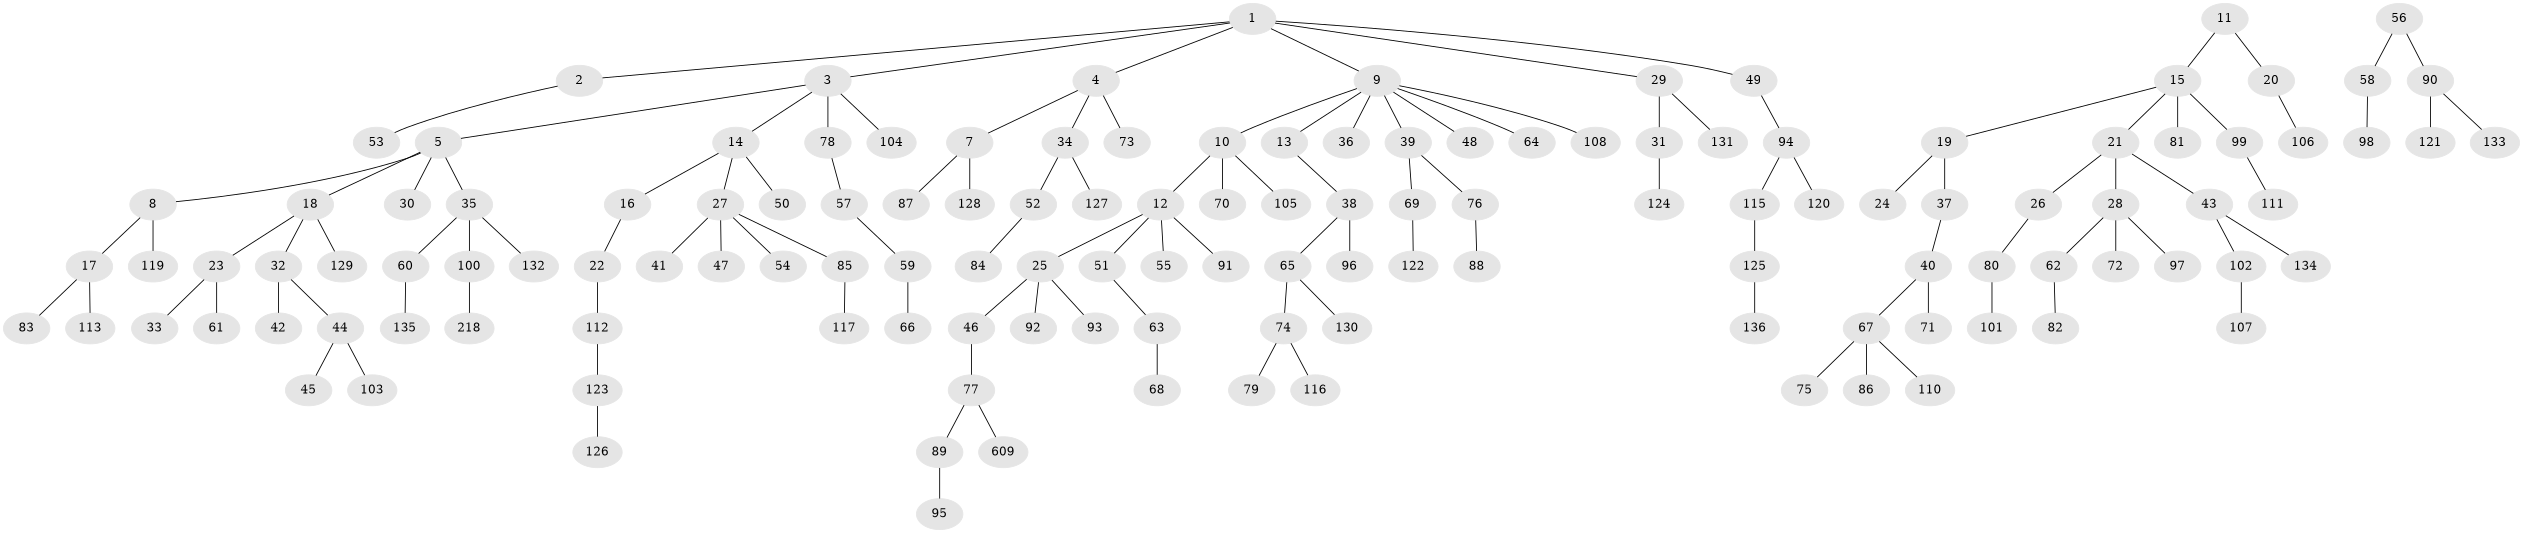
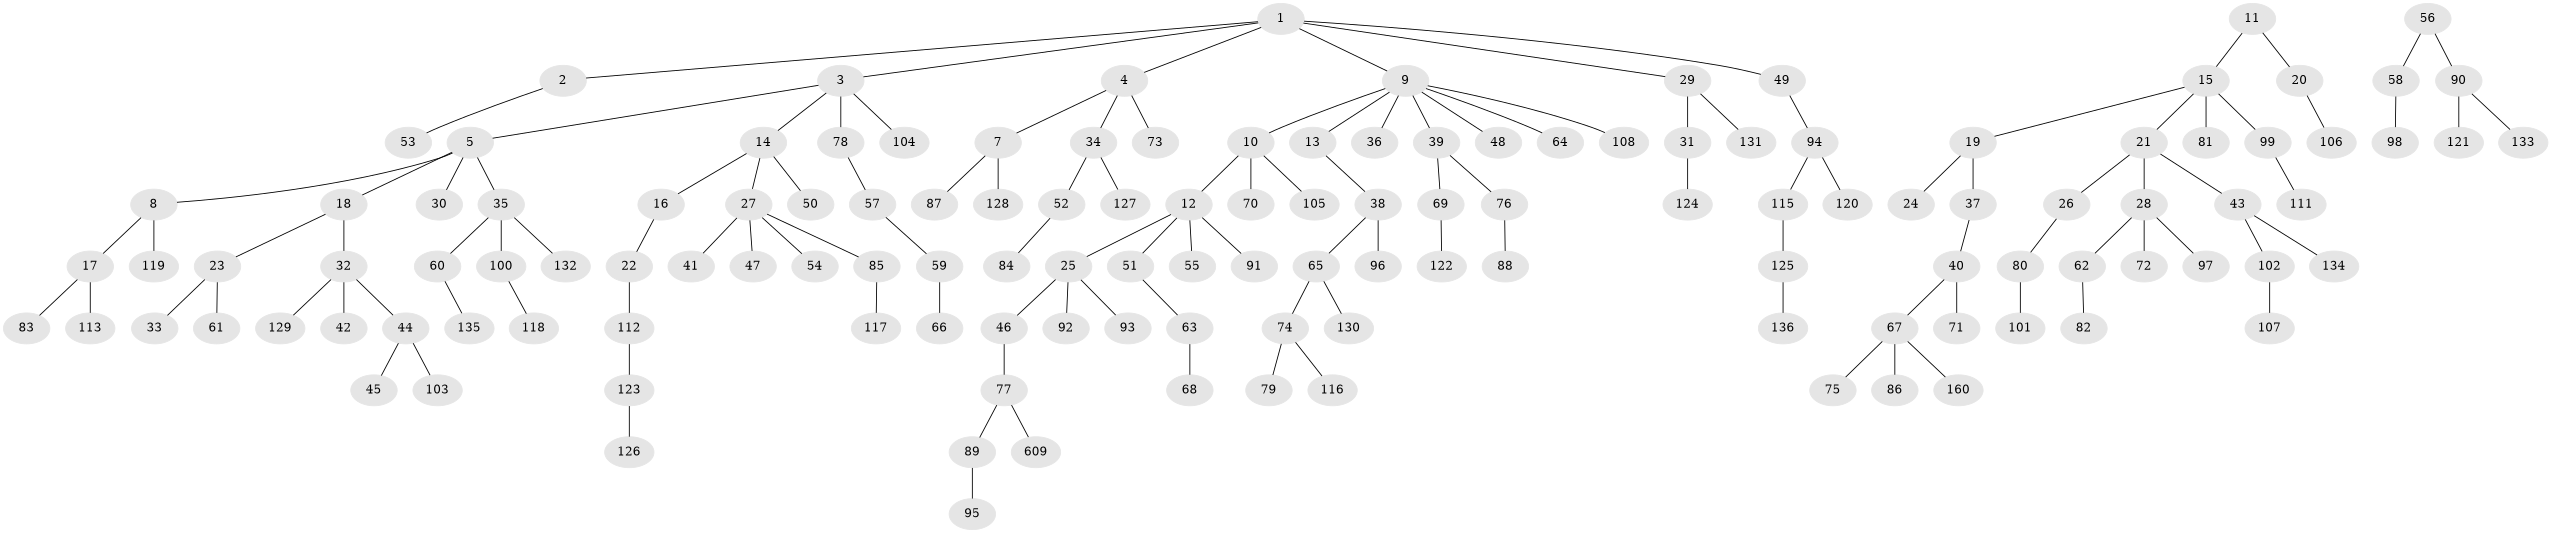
edge "18" -- "129": now "32" -- "129"
node "218": label "218" -> "118"
node "110": label "110" -> "160"
